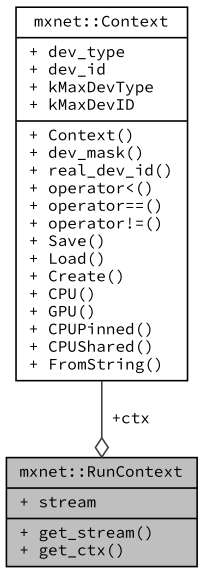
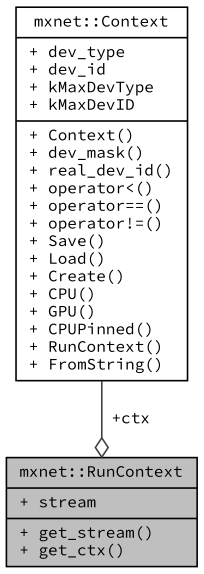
node "mxnet::Context": text "+ CPUShared()" -> "+ RunContext()"
